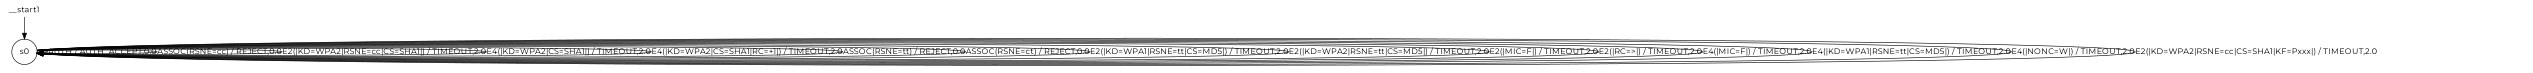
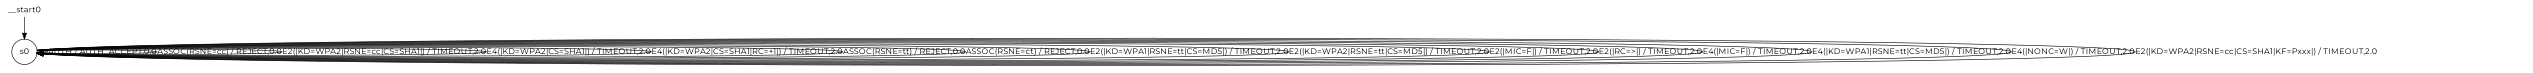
node "__start1": label "__start1" -> "__start0"
